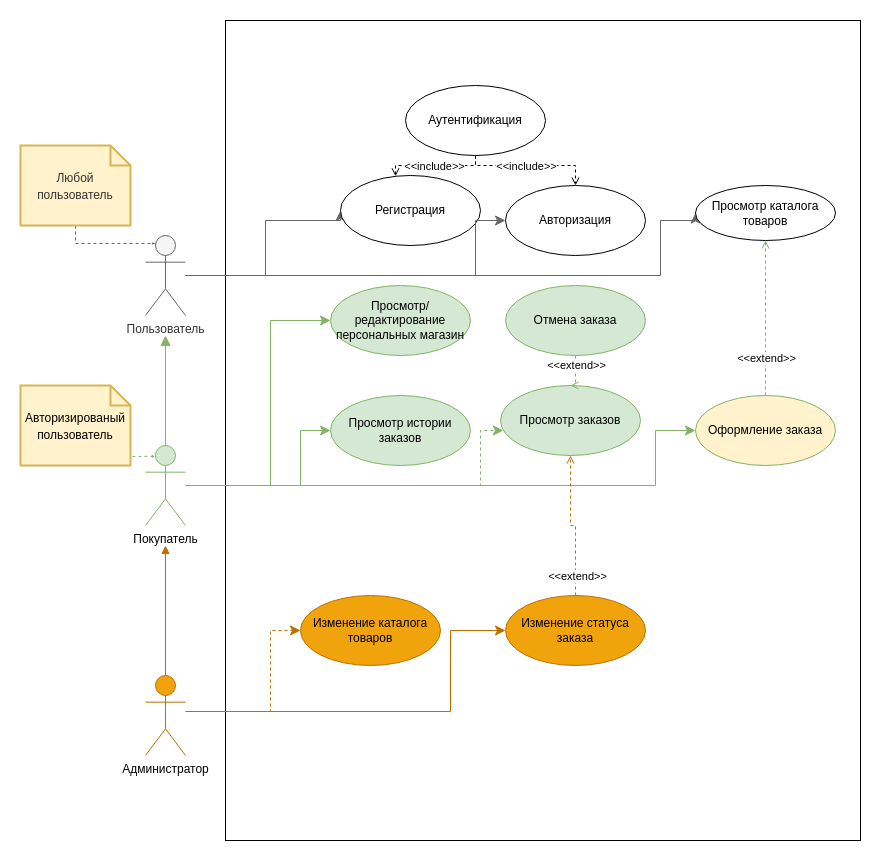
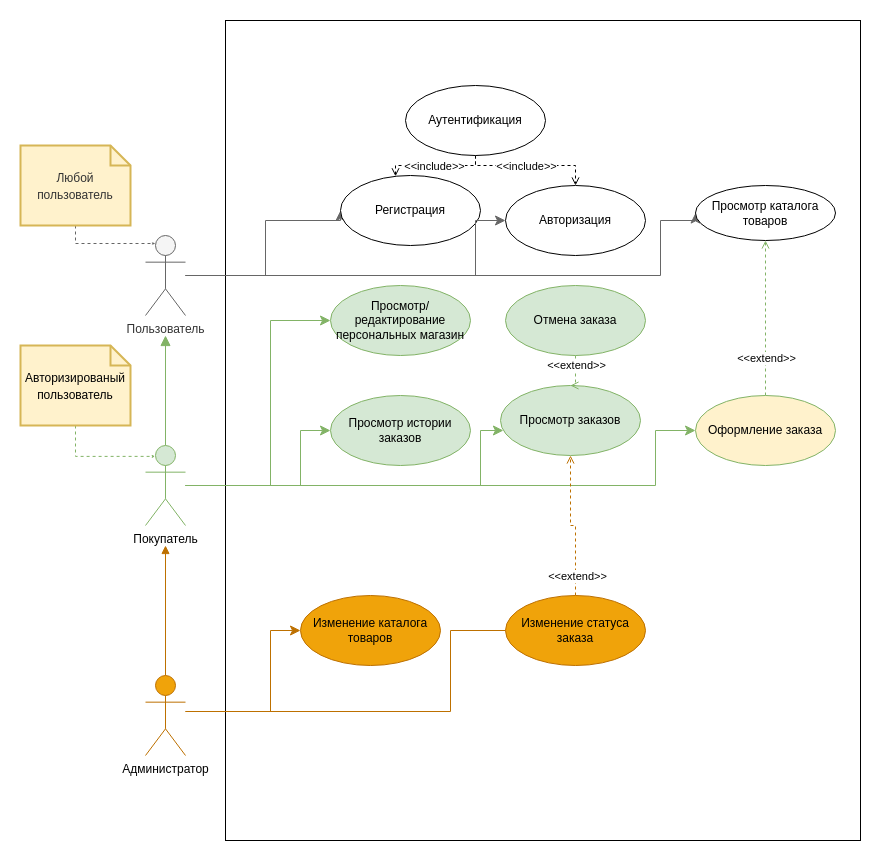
node "Авторизированый пользователь": moved (76, 426) -> (76, 386)
edge "Покупатель" -> "Просмотр заказов": style dashed -> solid
edge "Администратор" -> "Изменение статуса заказа": arrowhead classic -> none
edge "Администратор" -> "Изменение каталога товаров": style dashed -> solid
